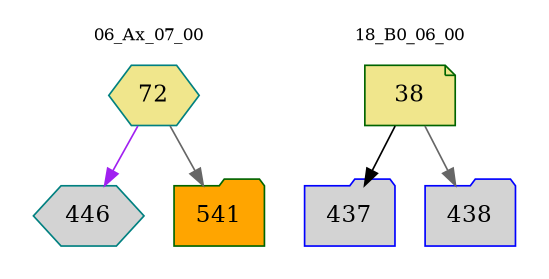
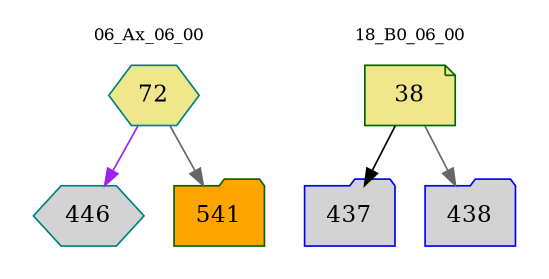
cluster "06_Ax_07_00": label "06_Ax_07_00" -> "06_Ax_06_00"
